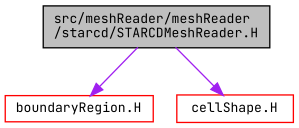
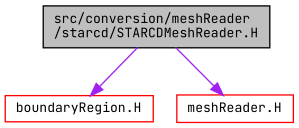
node "src/meshReader/meshReader /starcd/STARCDMeshReader.H": label "src/meshReader/meshReader /starcd/STARCDMeshReader.H" -> "src/conversion/meshReader /starcd/STARCDMeshReader.H"
node "cellShape.H": label "cellShape.H" -> "meshReader.H"
